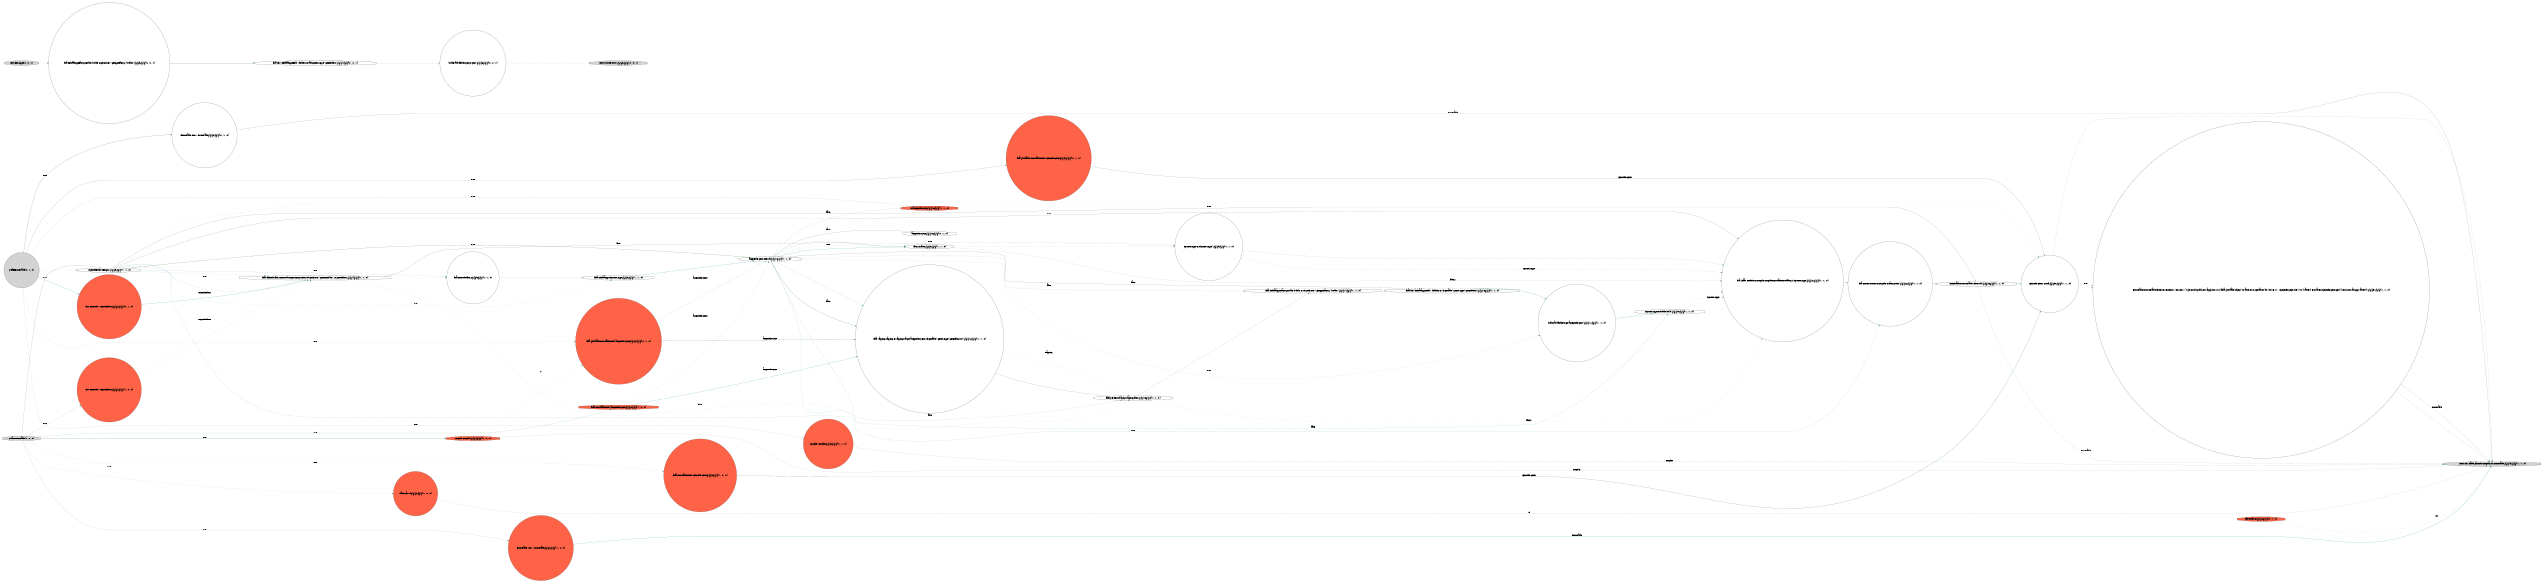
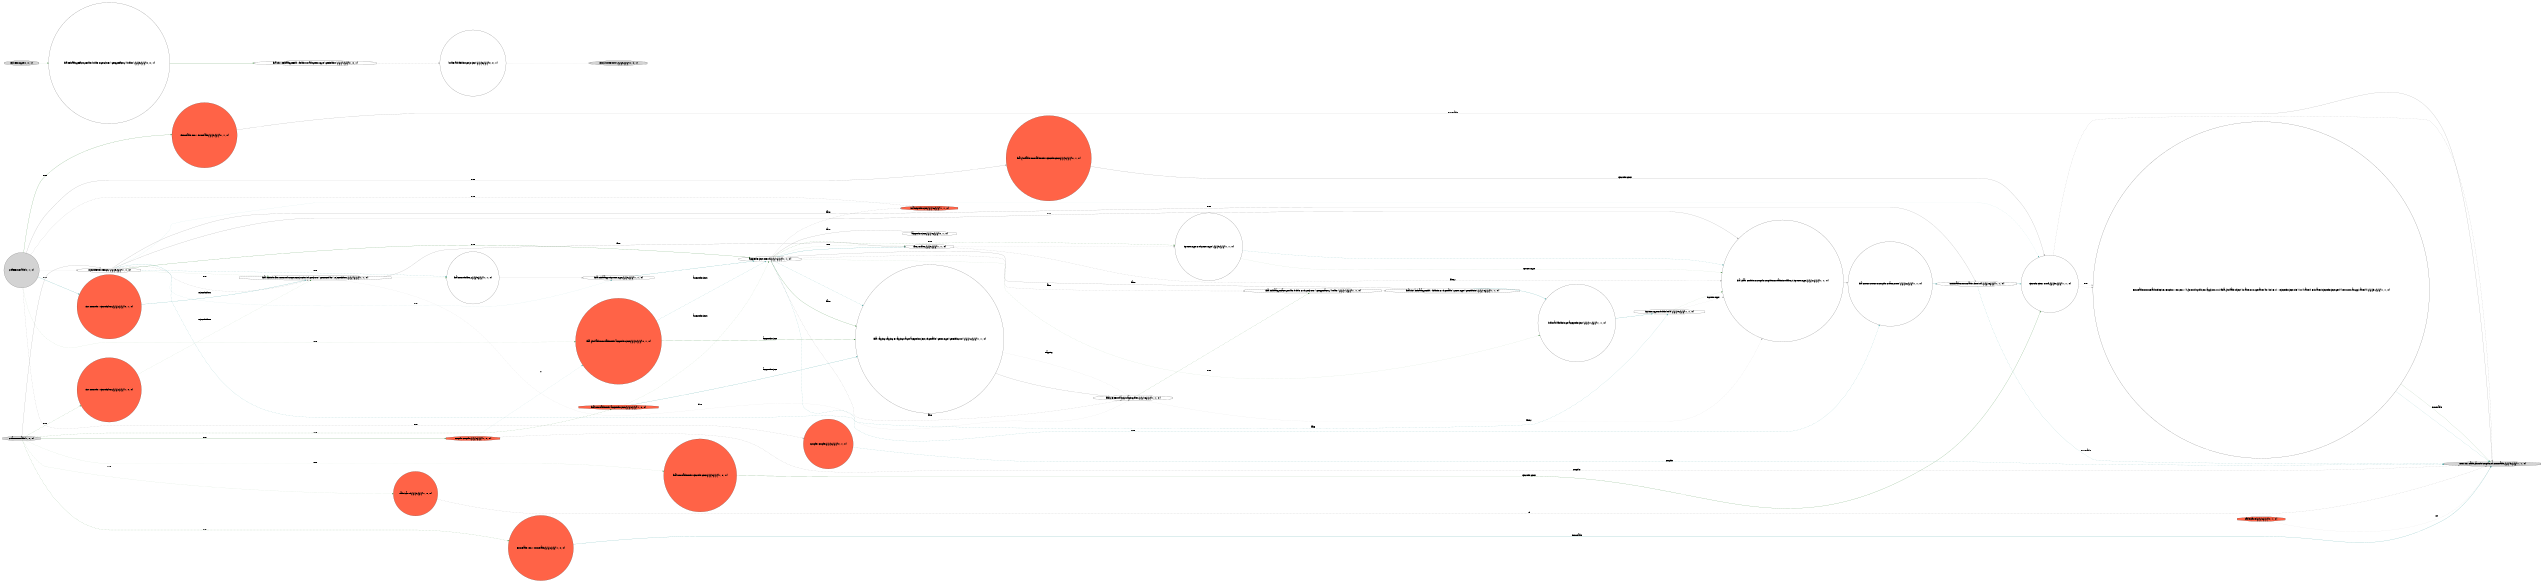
node "Enumerable<Row> enumerable@@@2@@@['0', '1', '0']": fillcolor white -> tomato
